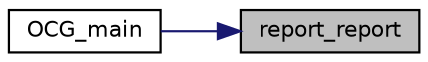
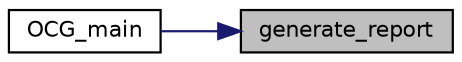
node "report_report": label "report_report" -> "generate_report"
